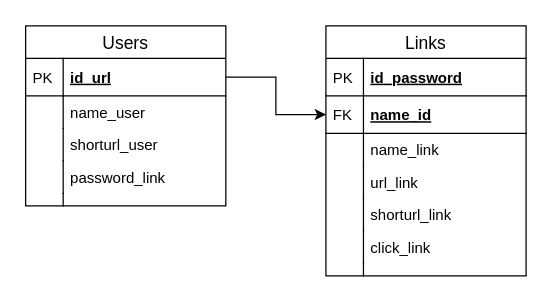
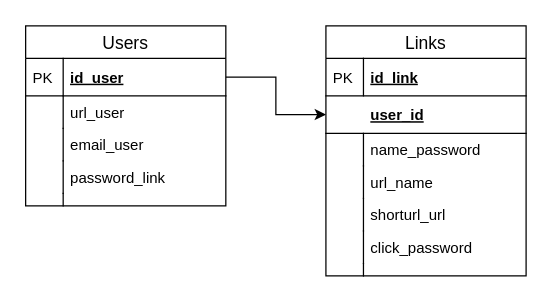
node "id_url": label "id_url" -> "id_user"
node "id_password": label "id_password" -> "id_link"
node "name_user": label "name_user" -> "url_user"
node "FK": removed
node "name_id": label "name_id" -> "user_id"
node "shorturl_user": label "shorturl_user" -> "email_user"
node "name_link": label "name_link" -> "name_password"
node "url_link": label "url_link" -> "url_name"
node "shorturl_link": label "shorturl_link" -> "shorturl_url"
node "click_link": label "click_link" -> "click_password"
